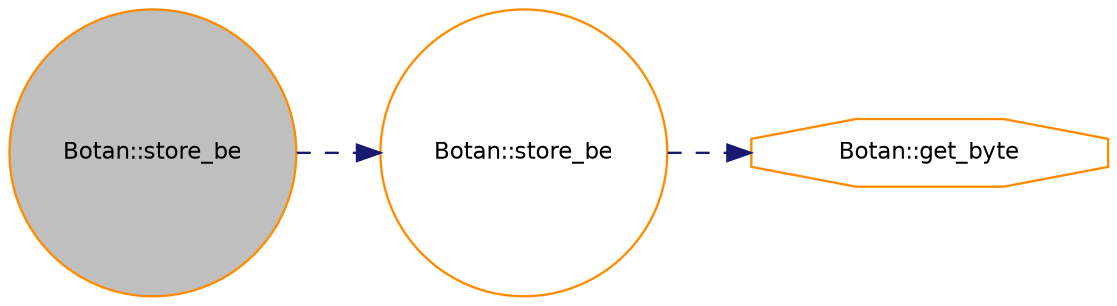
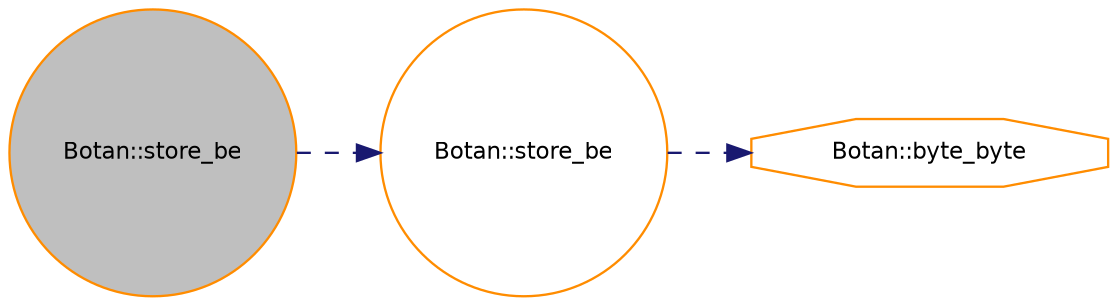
node "Botan::get_byte": label "Botan::get_byte" -> "Botan::byte_byte"
